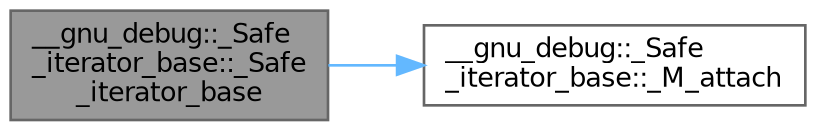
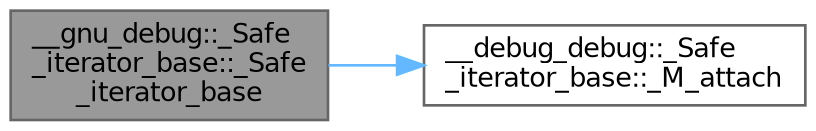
node "__gnu_debug::_Safe _iterator_base::_M_attach": label "__gnu_debug::_Safe _iterator_base::_M_attach" -> "__debug_debug::_Safe _iterator_base::_M_attach"
